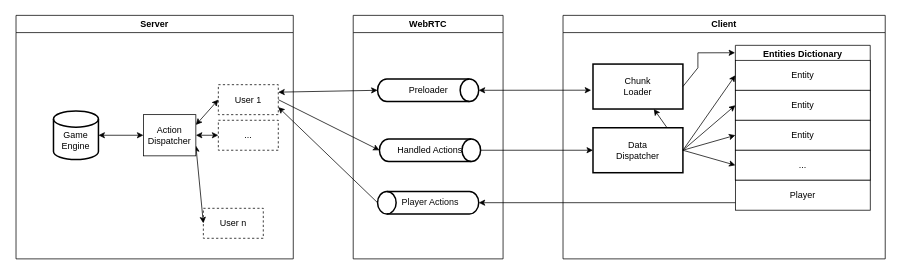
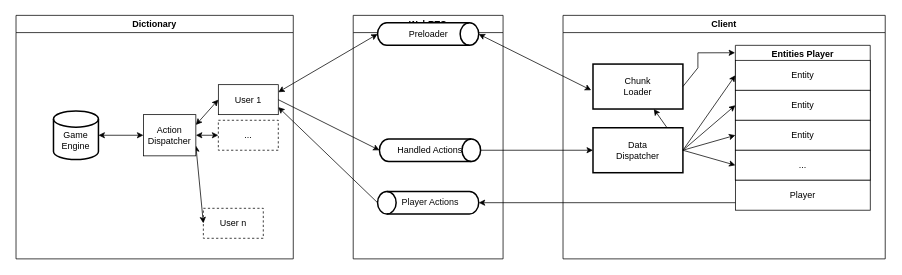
node "Server": label "Server" -> "Dictionary"
node "Entities Dictionary": label "Entities Dictionary" -> "Entities Player"
node "Preloader": moved (428, 90) -> (428, 34)
node "User 1": style dashed -> solid
